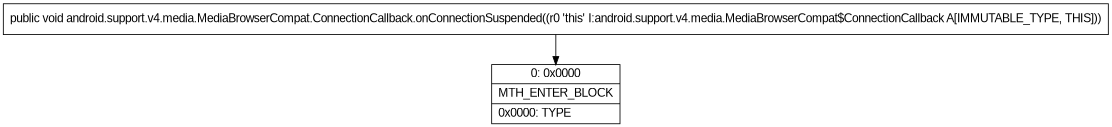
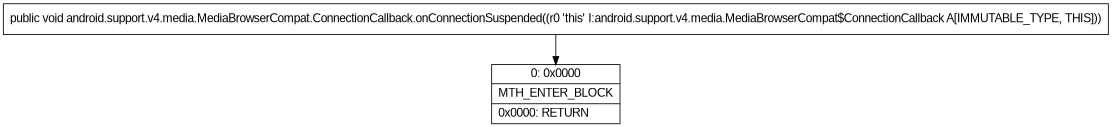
node "0: 0x0000": text "0x0000: TYPE" -> "0x0000: RETURN"
